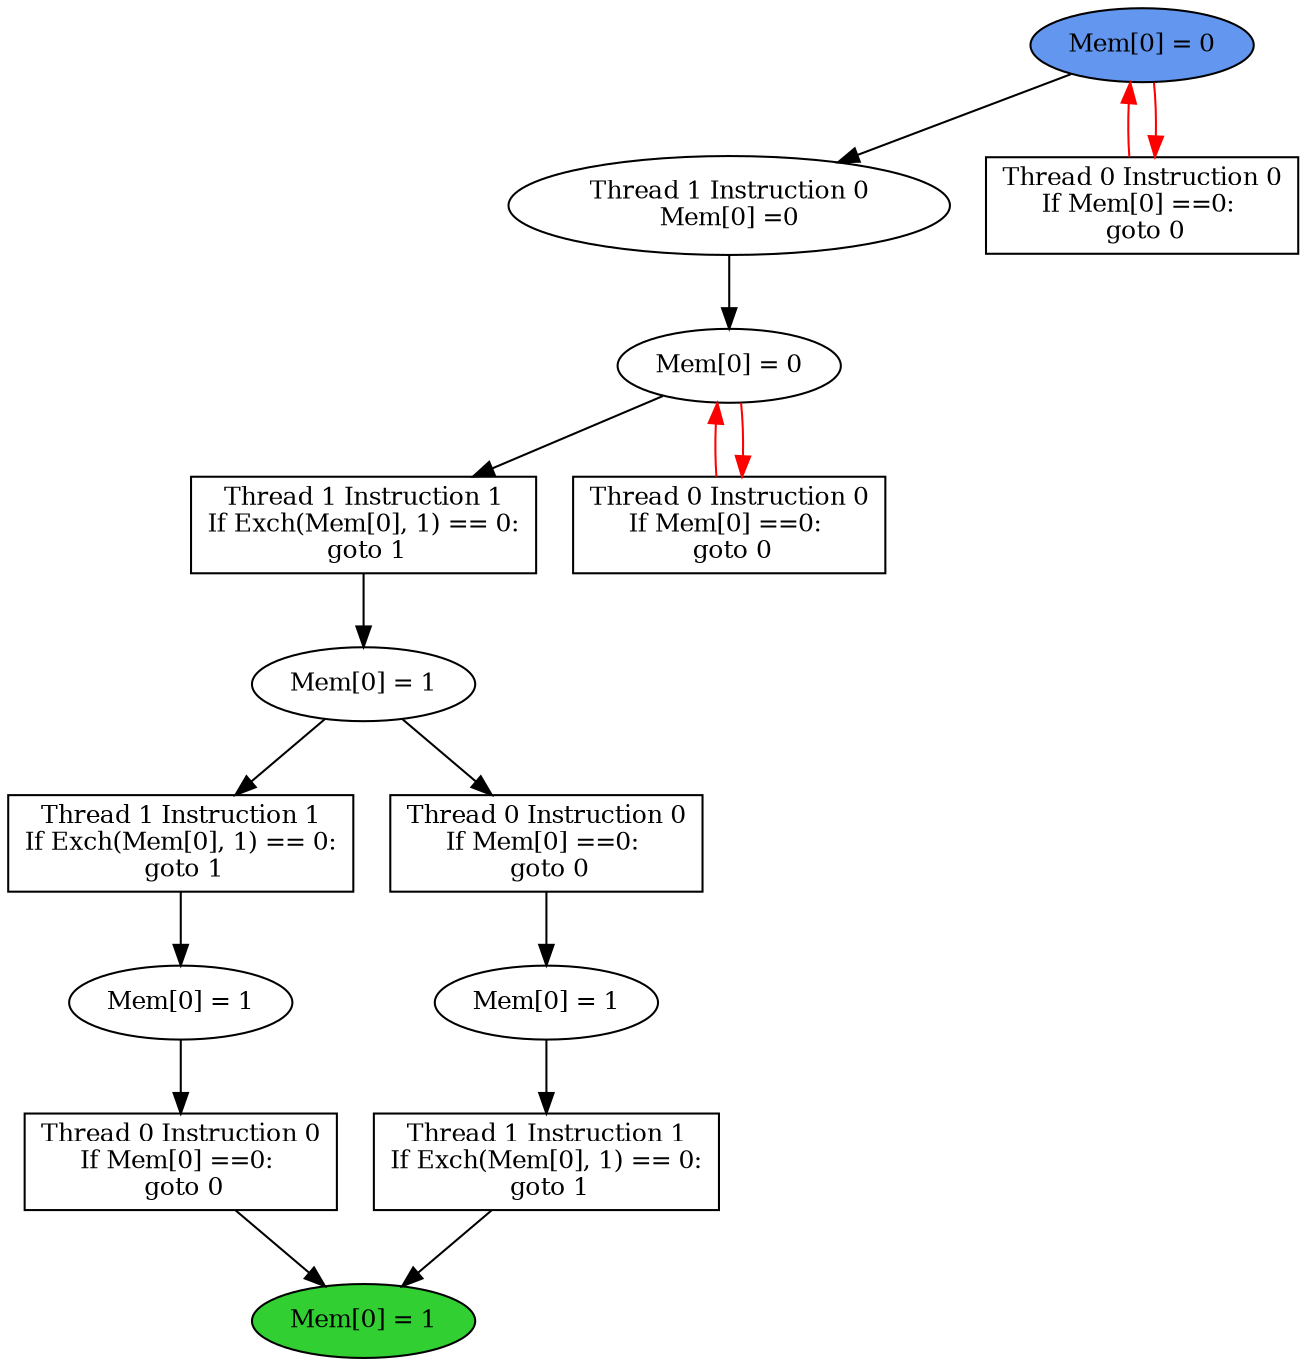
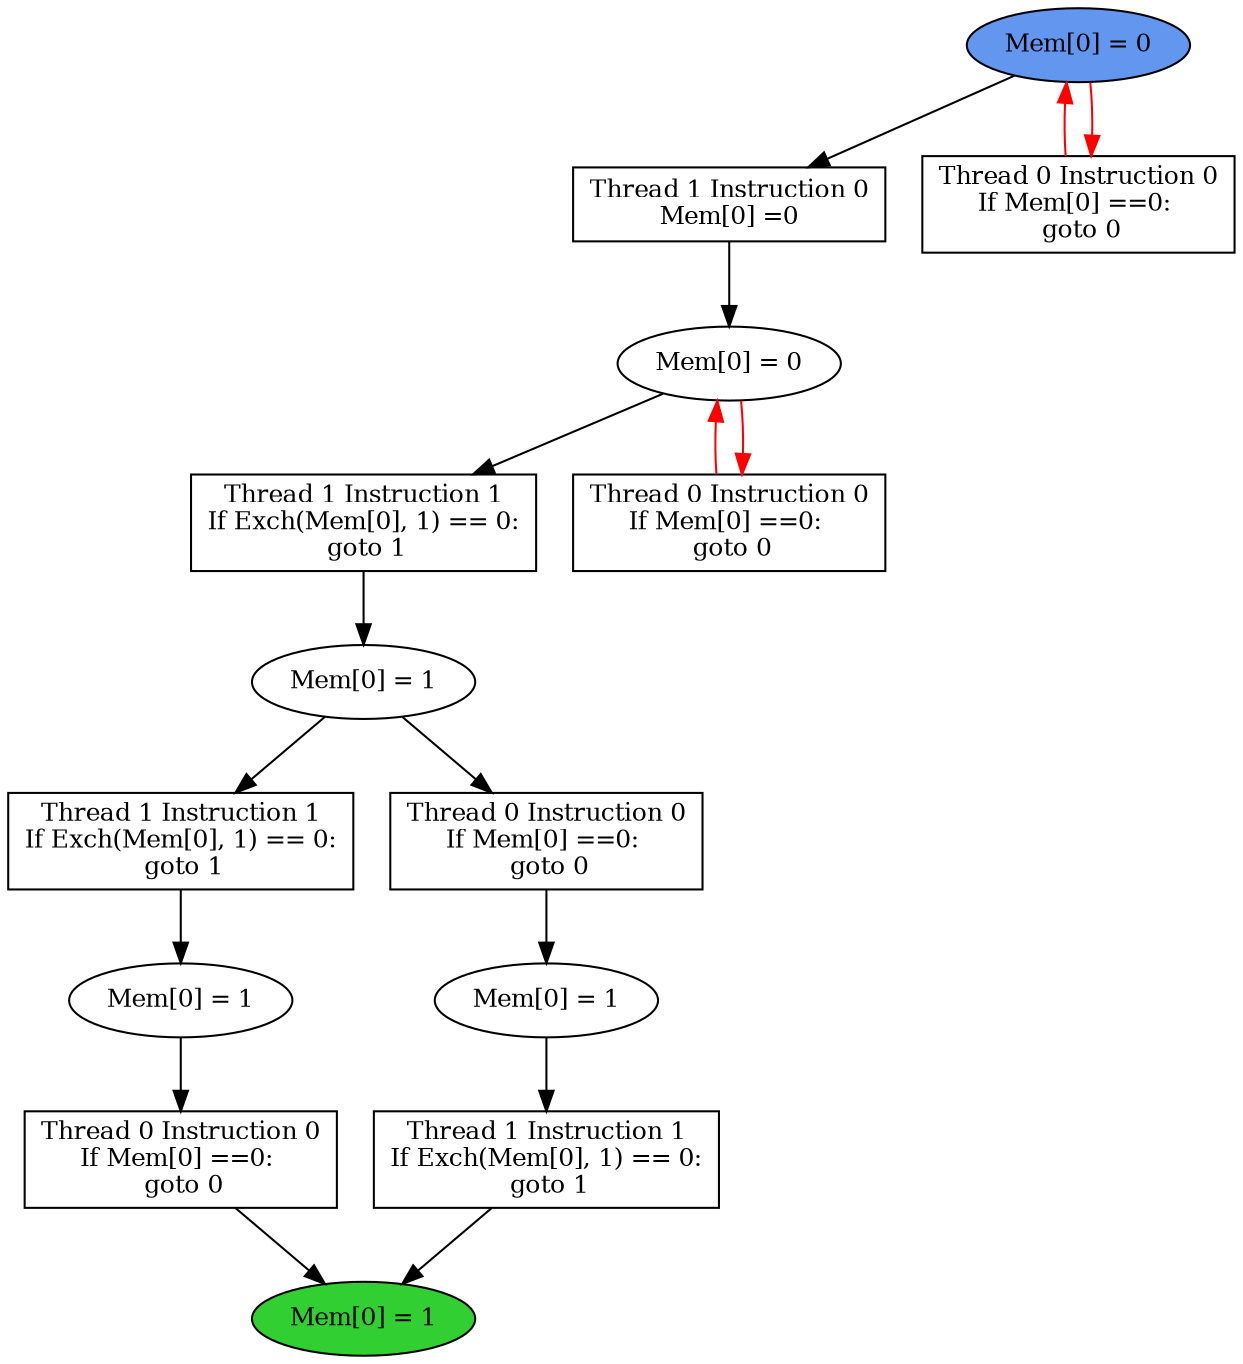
node "Thread 1 Instruction 0 Mem[0] =0": shape ellipse -> box
